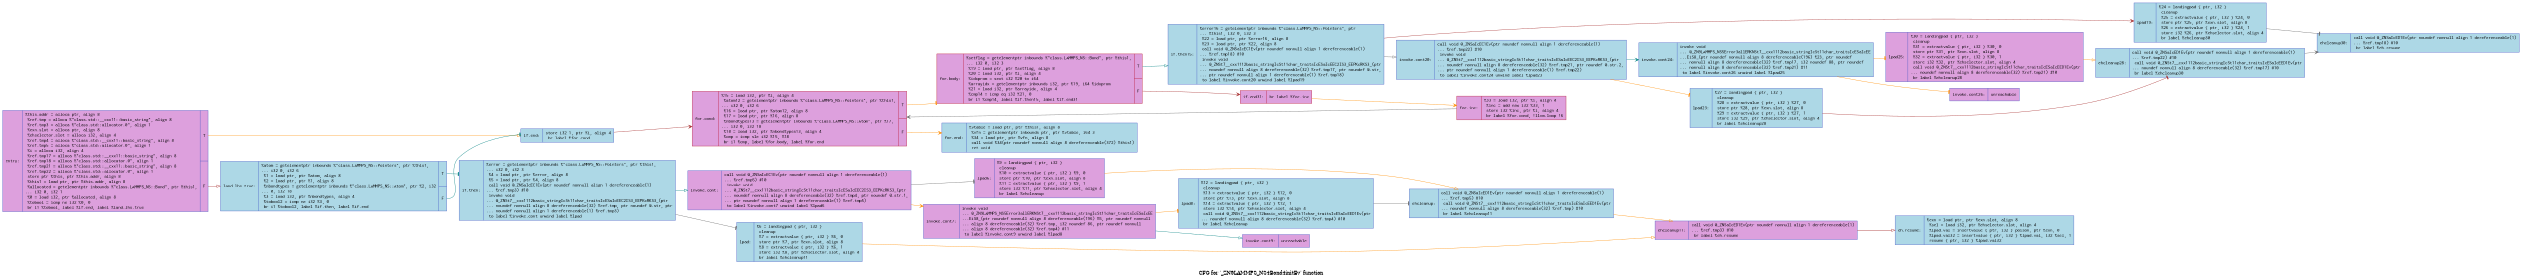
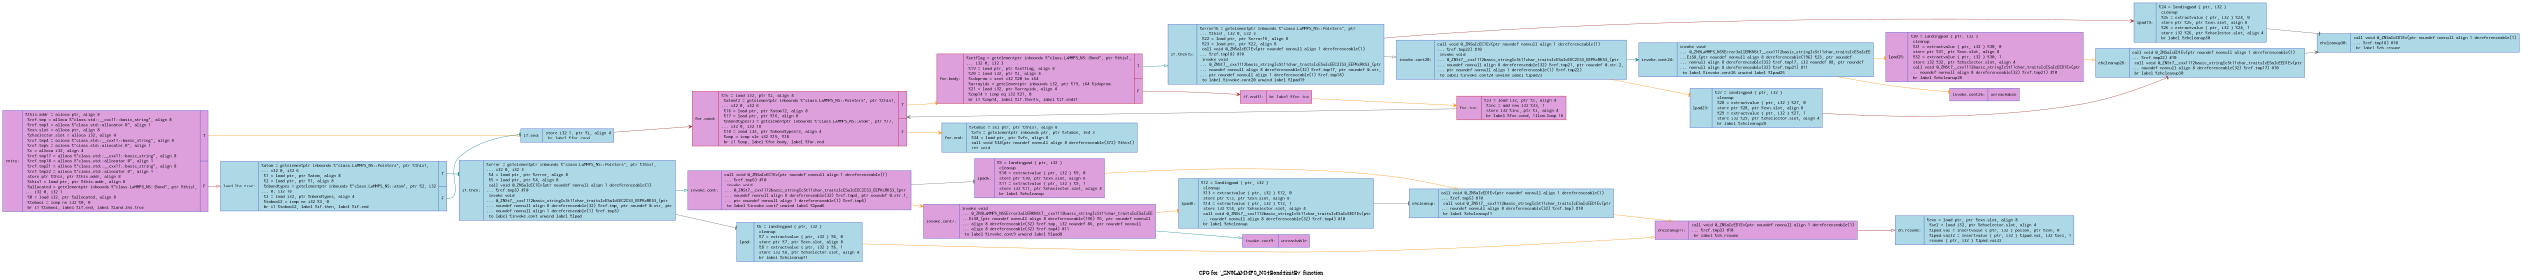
node "for.end:": text "%vtable = load ptr, ptr %this1, align 8" -> "%vtable = sel ptr, ptr %this1, align 8"
